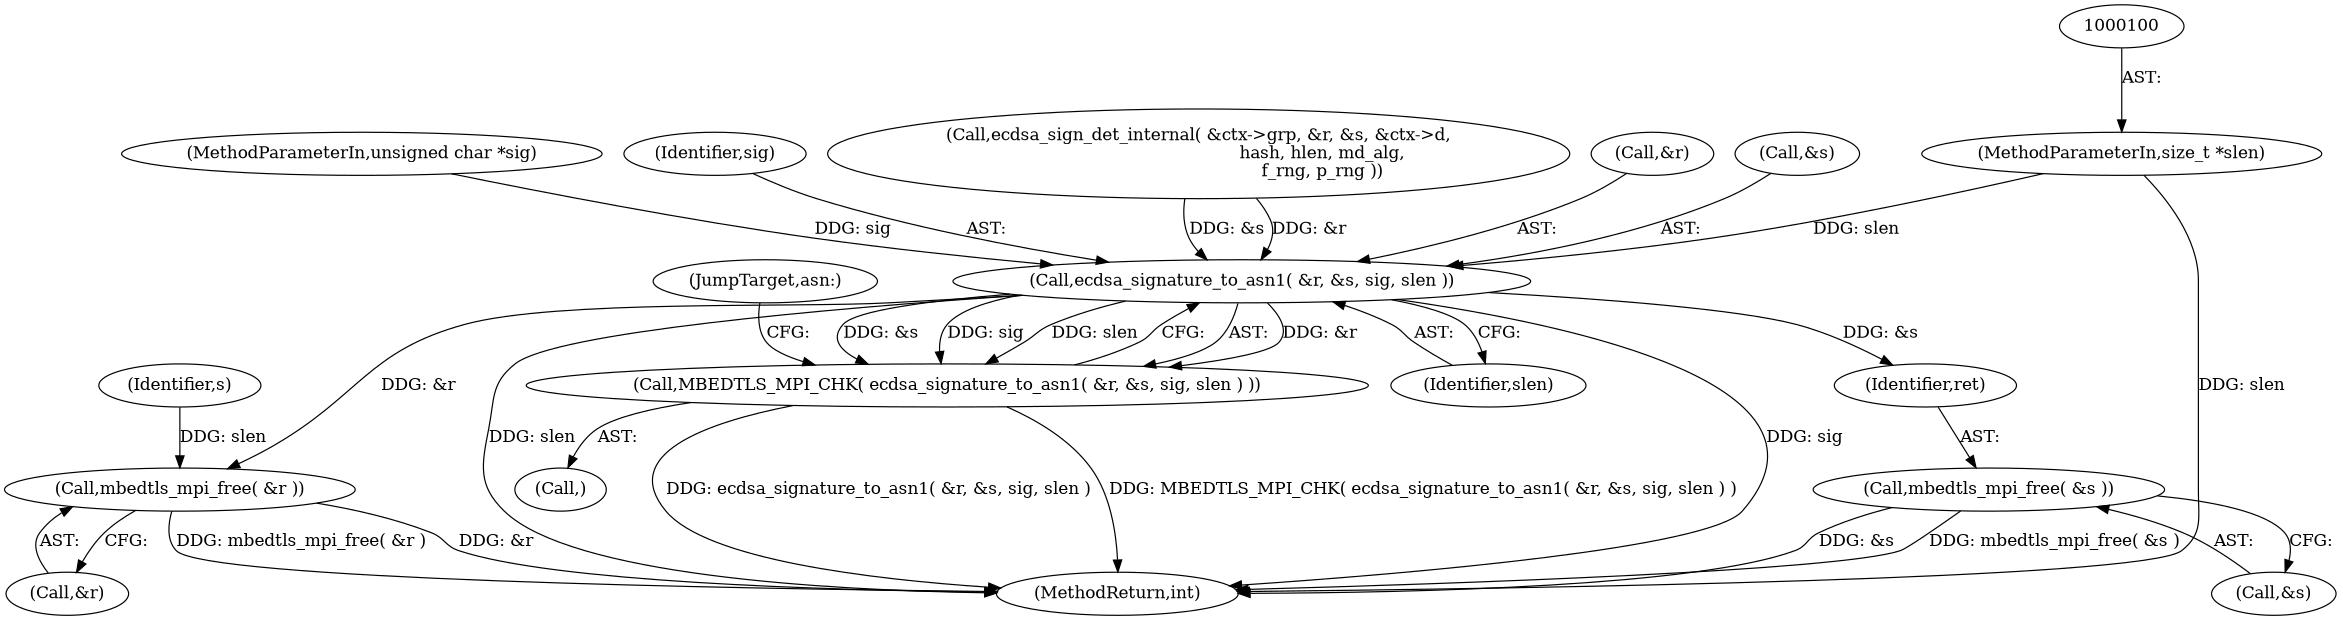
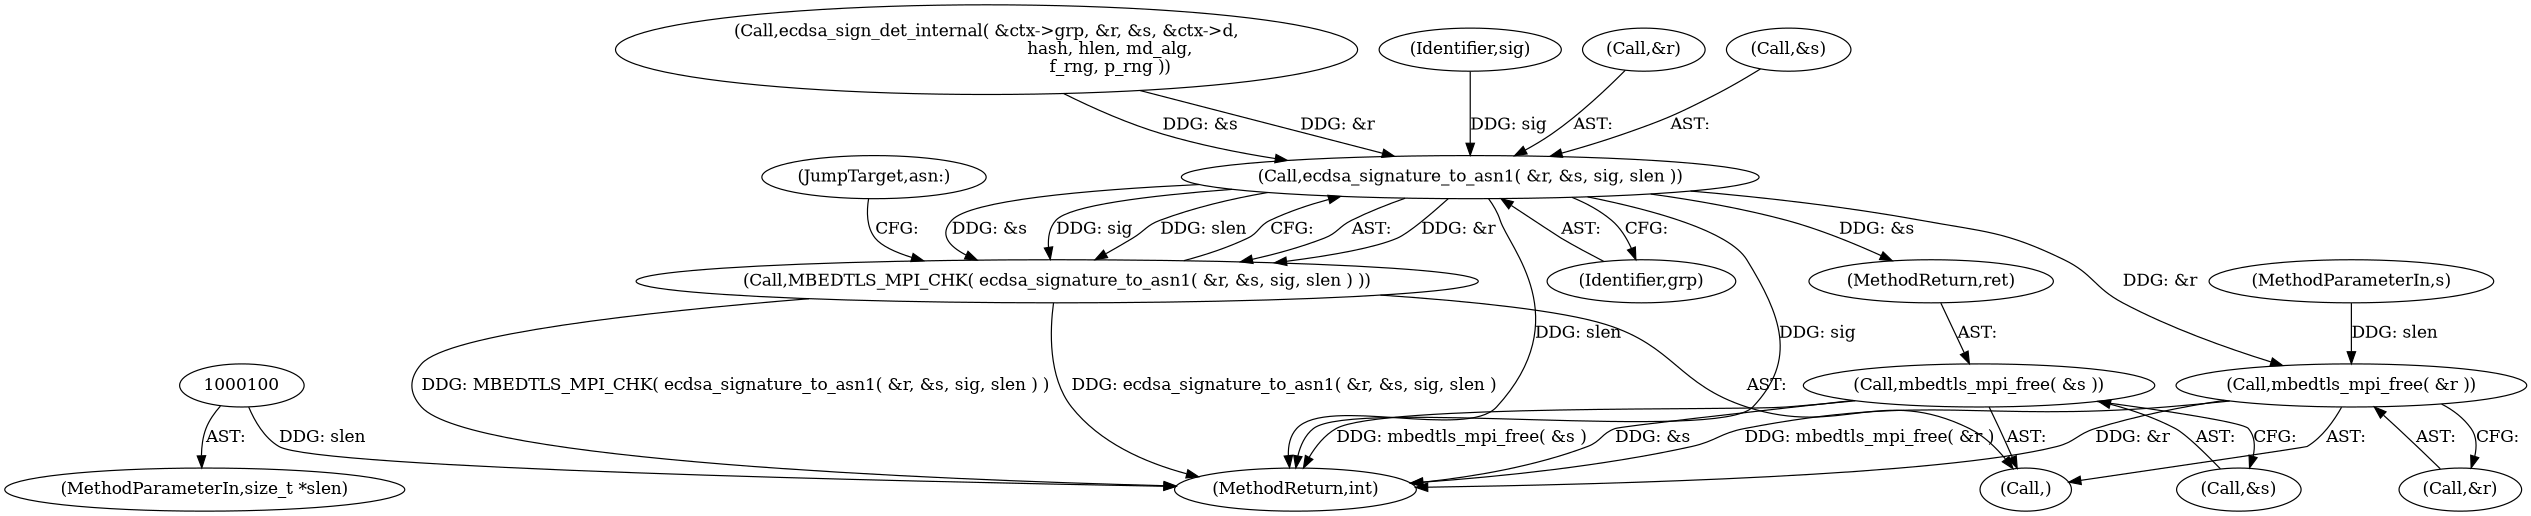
node "(MethodParameterIn,unsigned char *sig)": removed
edge "(Identifier,sig)" -> "(Call,ecdsa_signature_to_asn1( &r, &s, sig, slen ))": label "AST: " -> "DDG: sig"
edge "(MethodParameterIn,size_t *slen)" -> "(Call,ecdsa_signature_to_asn1( &r, &s, sig, slen ))": removed, label "DDG: slen"
node "(Identifier,s)": label "(Identifier,s)" -> "(MethodParameterIn,s)"
node "(Identifier,slen)": label "(Identifier,slen)" -> "(Identifier,grp)"
node "(Identifier,ret)": label "(Identifier,ret)" -> "(MethodReturn,ret)"
edge "(Call,mbedtls_mpi_free( &s ))" -> "(Call,)": added, label "AST:"
edge "(Call,mbedtls_mpi_free( &r ))" -> "(Call,)": added, label "AST:"
edge "(MethodParameterIn,size_t *slen)" -> "(MethodReturn,int)": now "1000100" -> "(MethodReturn,int)"
